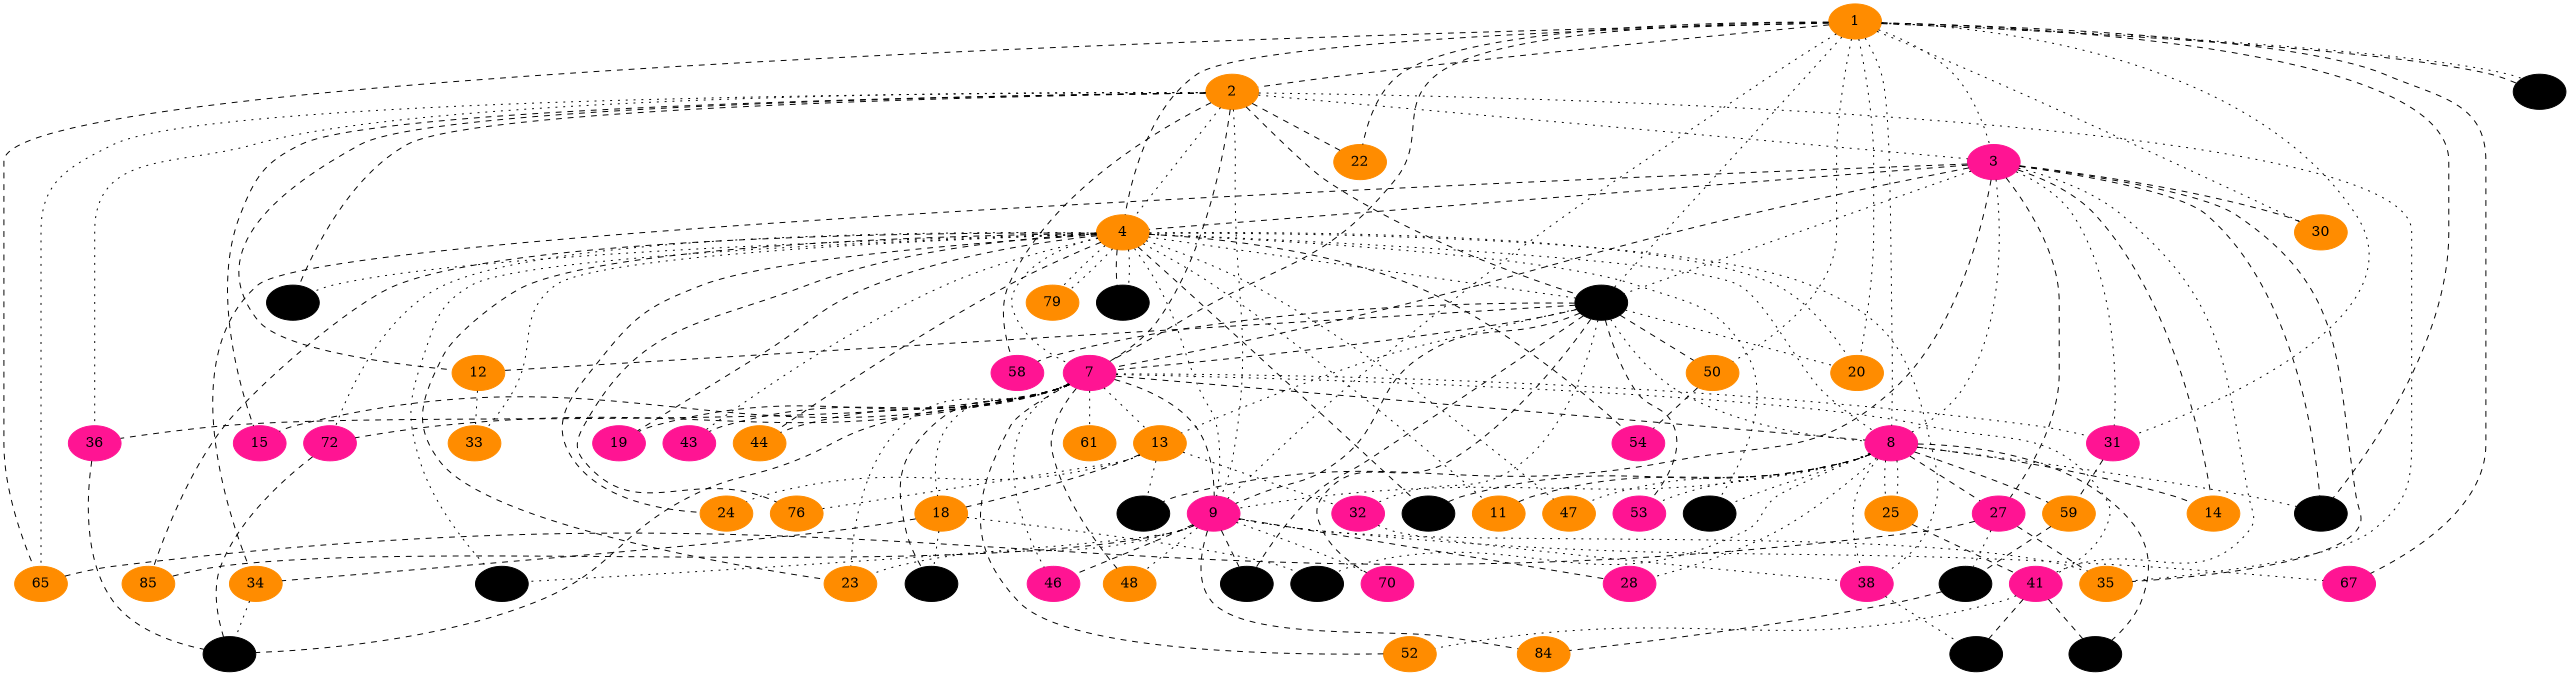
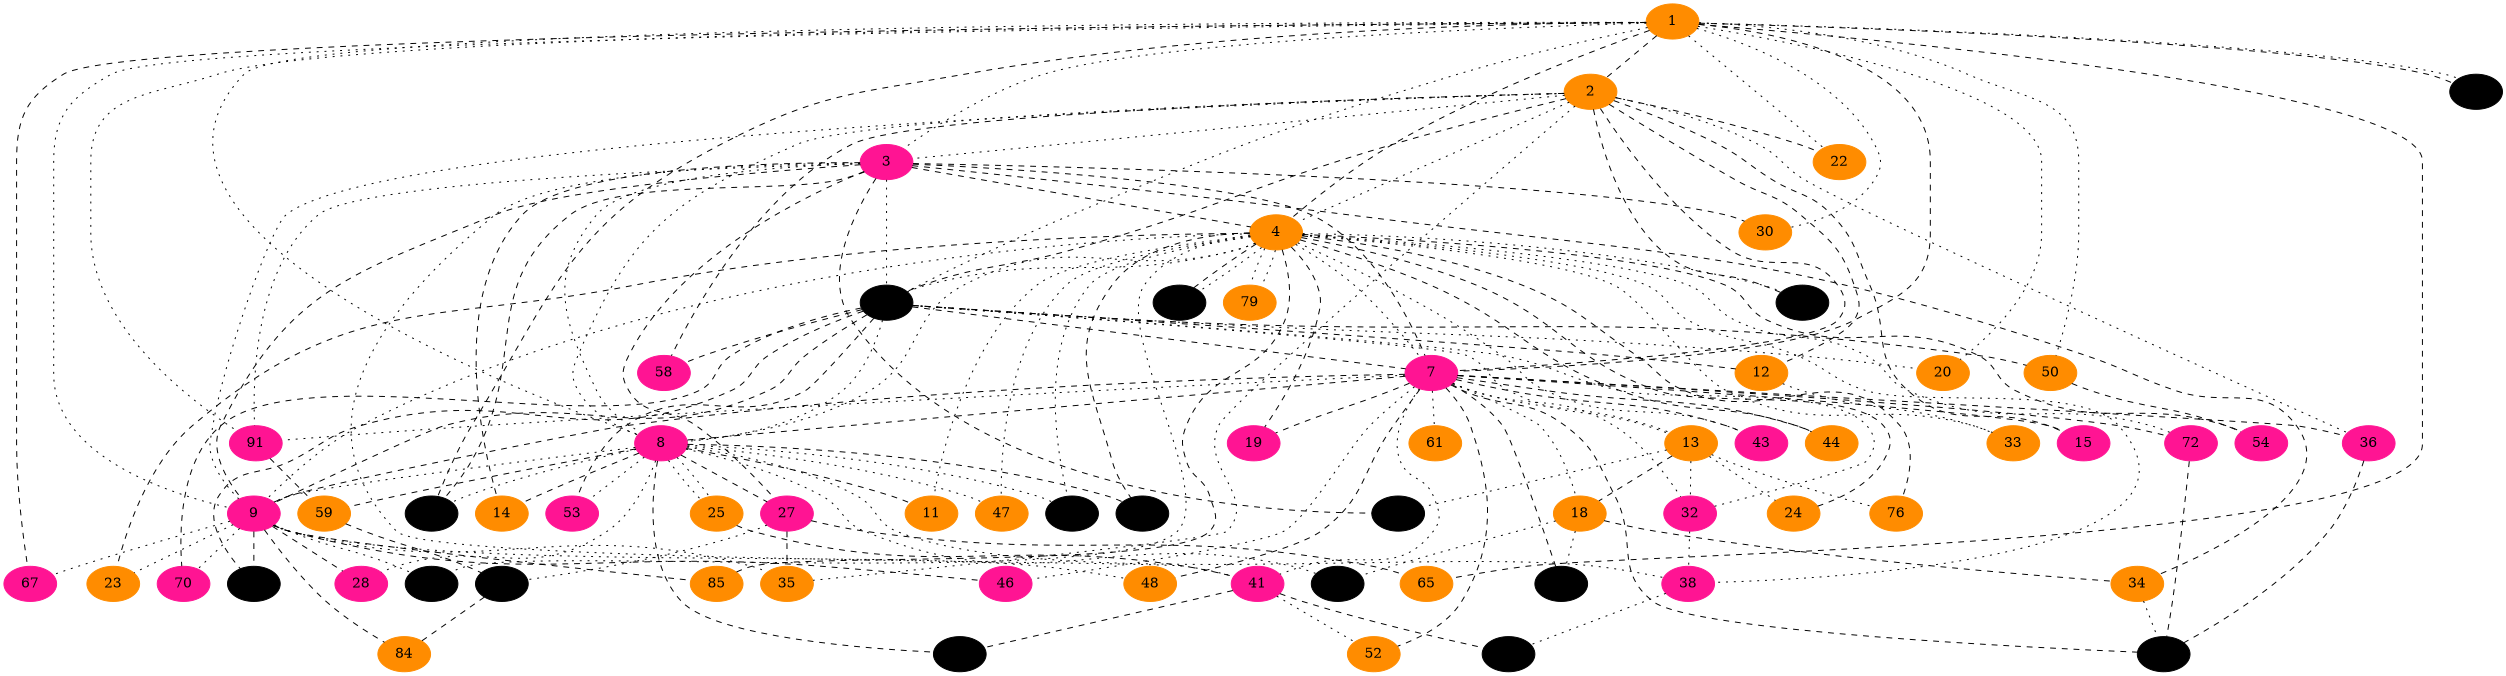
edge "1" -- "22": style dashed -> dotted
edge "2" -- "65": now "2" -- "8"
edge "4" -- "20": removed
edge "3" -- "35": now "3" -- "9"
edge "7" -- "23": now "7" -- "32"
node "31": label "31" -> "91"
